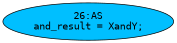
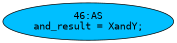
node "26:AS and_result = XandY;": label "26:AS and_result = XandY;" -> "46:AS and_result = XandY;"
